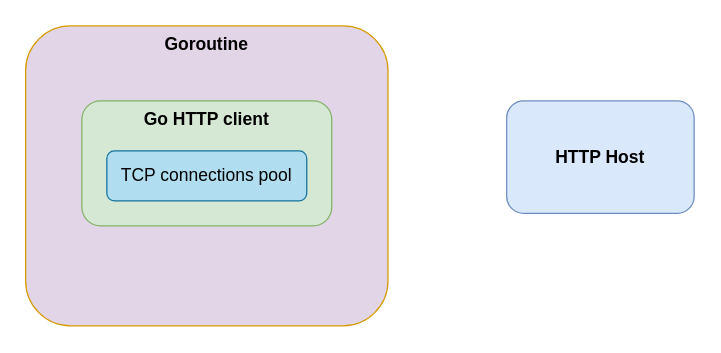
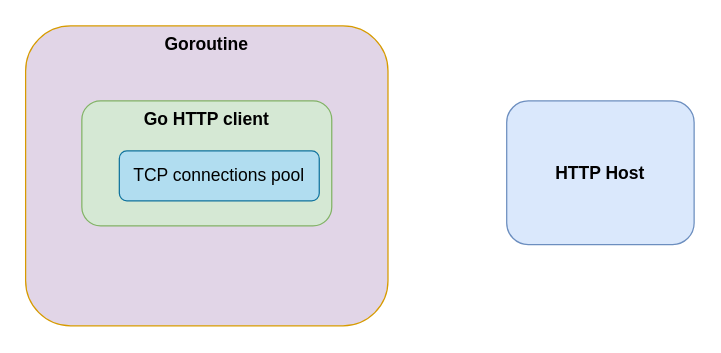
node "HTTP Host": size 188x113 -> 188x144
node "TCP connections pool": moved (207, 176) -> (219, 176)
